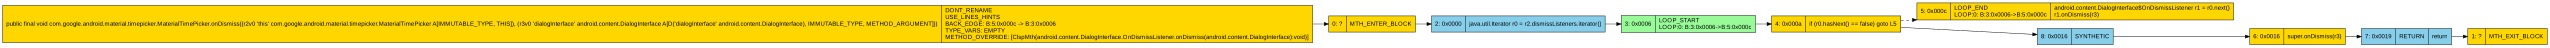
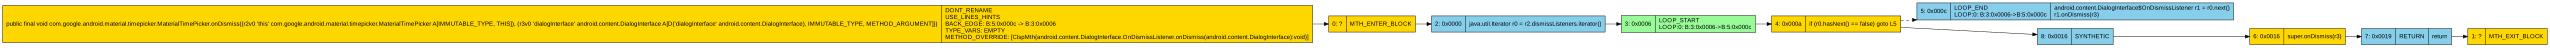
node "5: 0x000c": fillcolor gold -> skyblue
